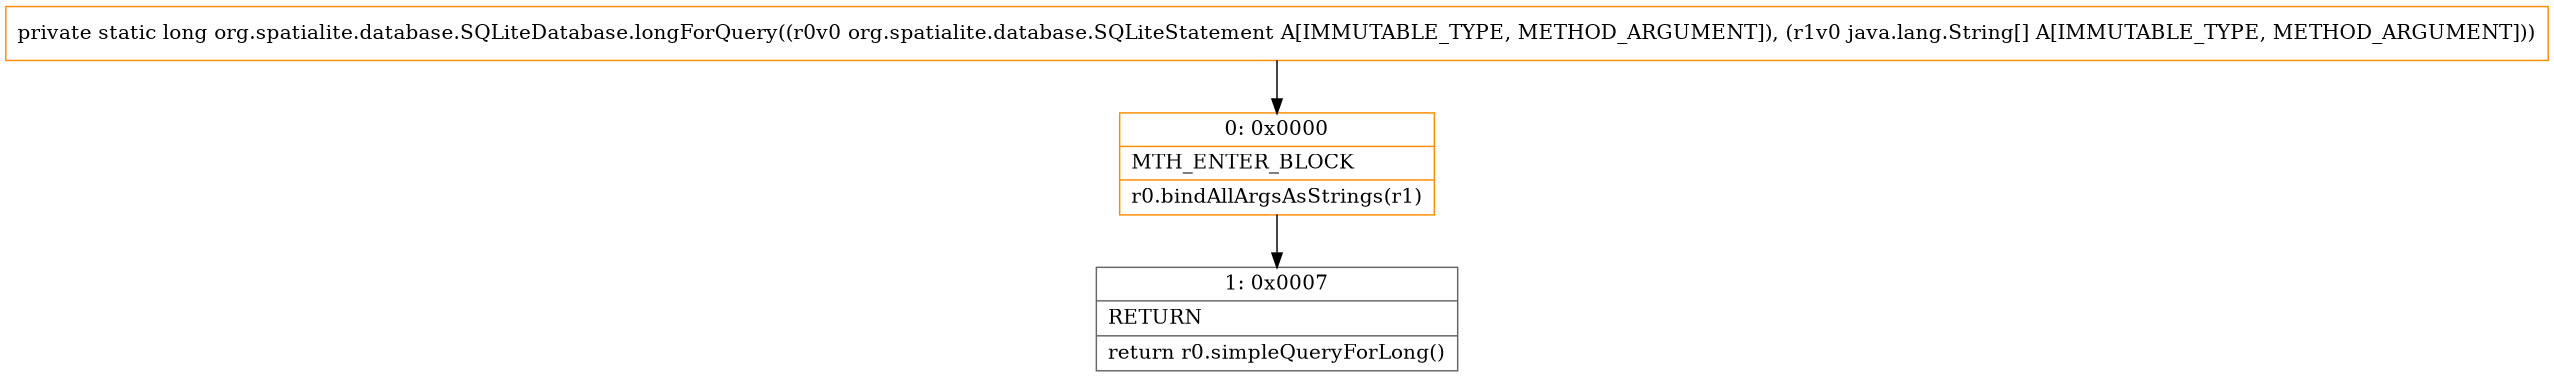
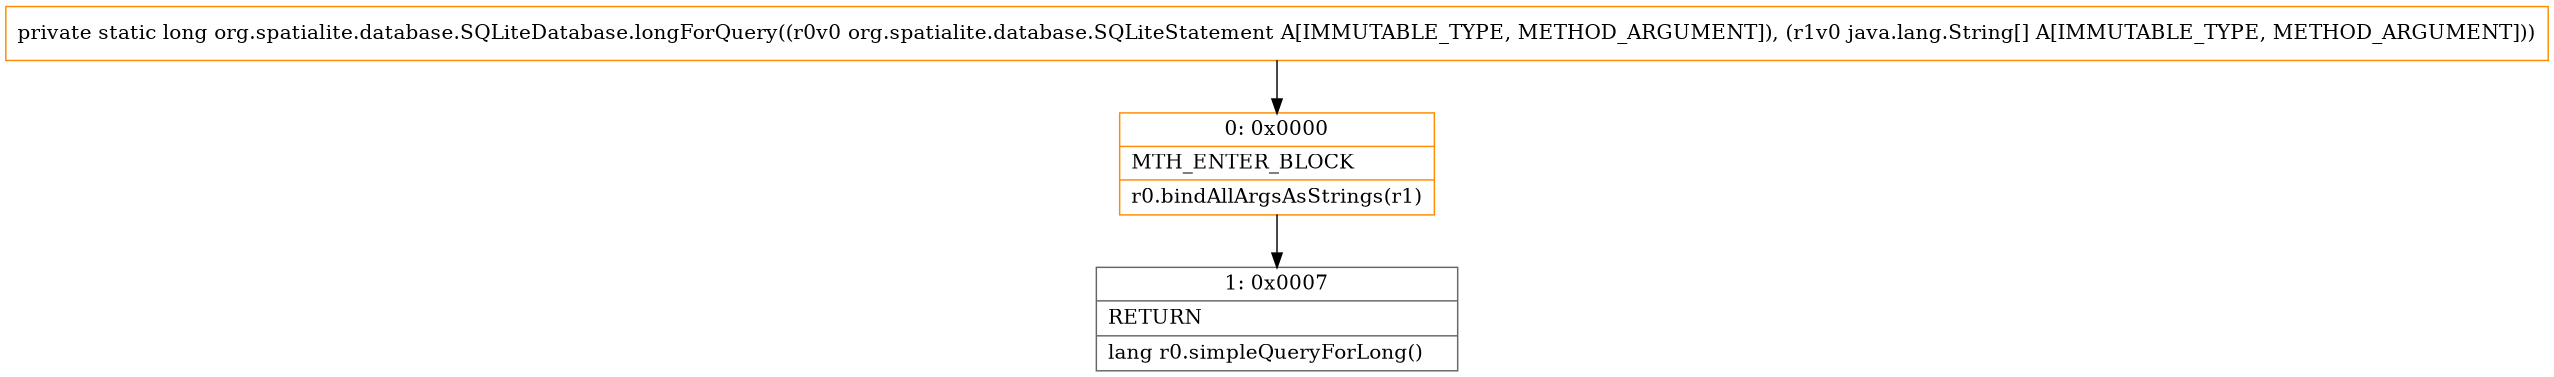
node "1: 0x0007": text "return r0.simpleQueryForLong()" -> "lang r0.simpleQueryForLong()"
